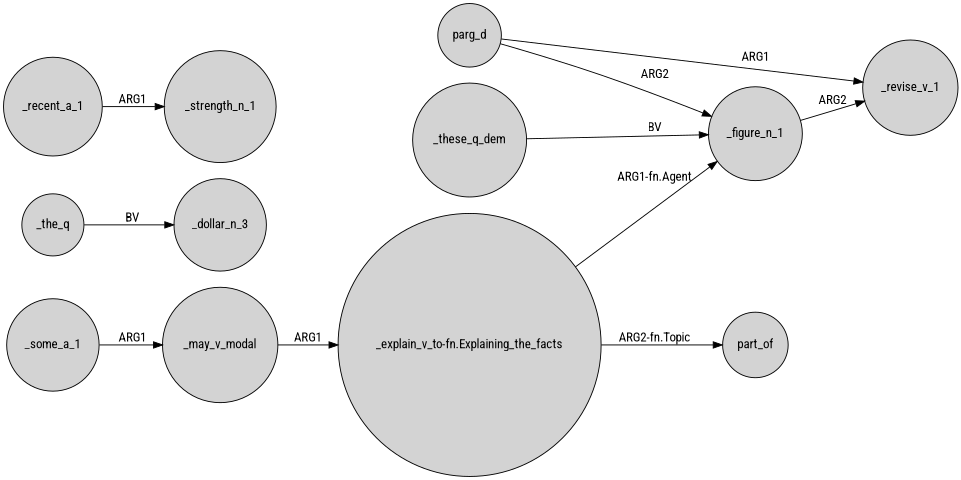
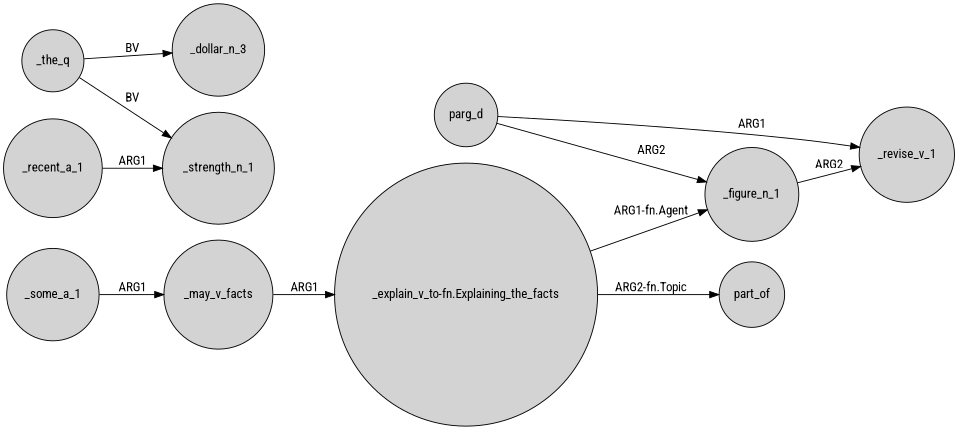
edge "_the_q" -> "_strength_n_1": added, label "BV"
node "_these_q_dem": removed
node "_may_v_modal": label "_may_v_modal" -> "_may_v_facts"
